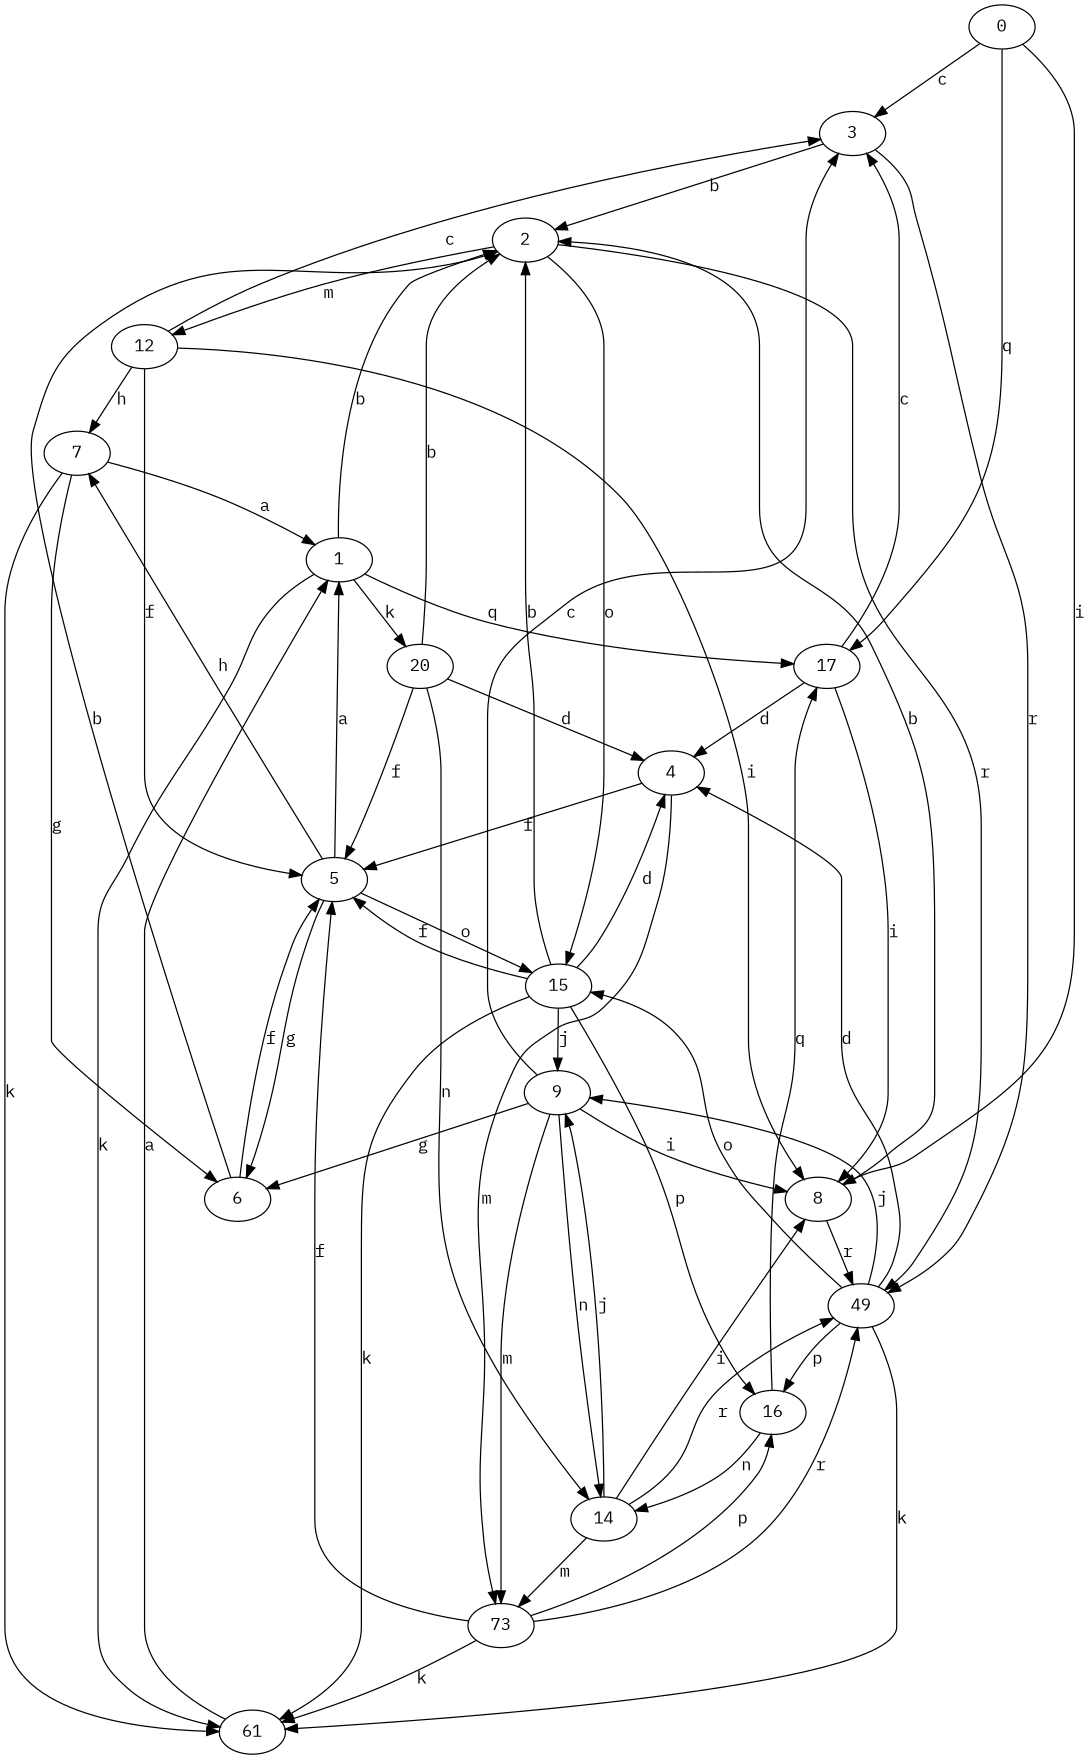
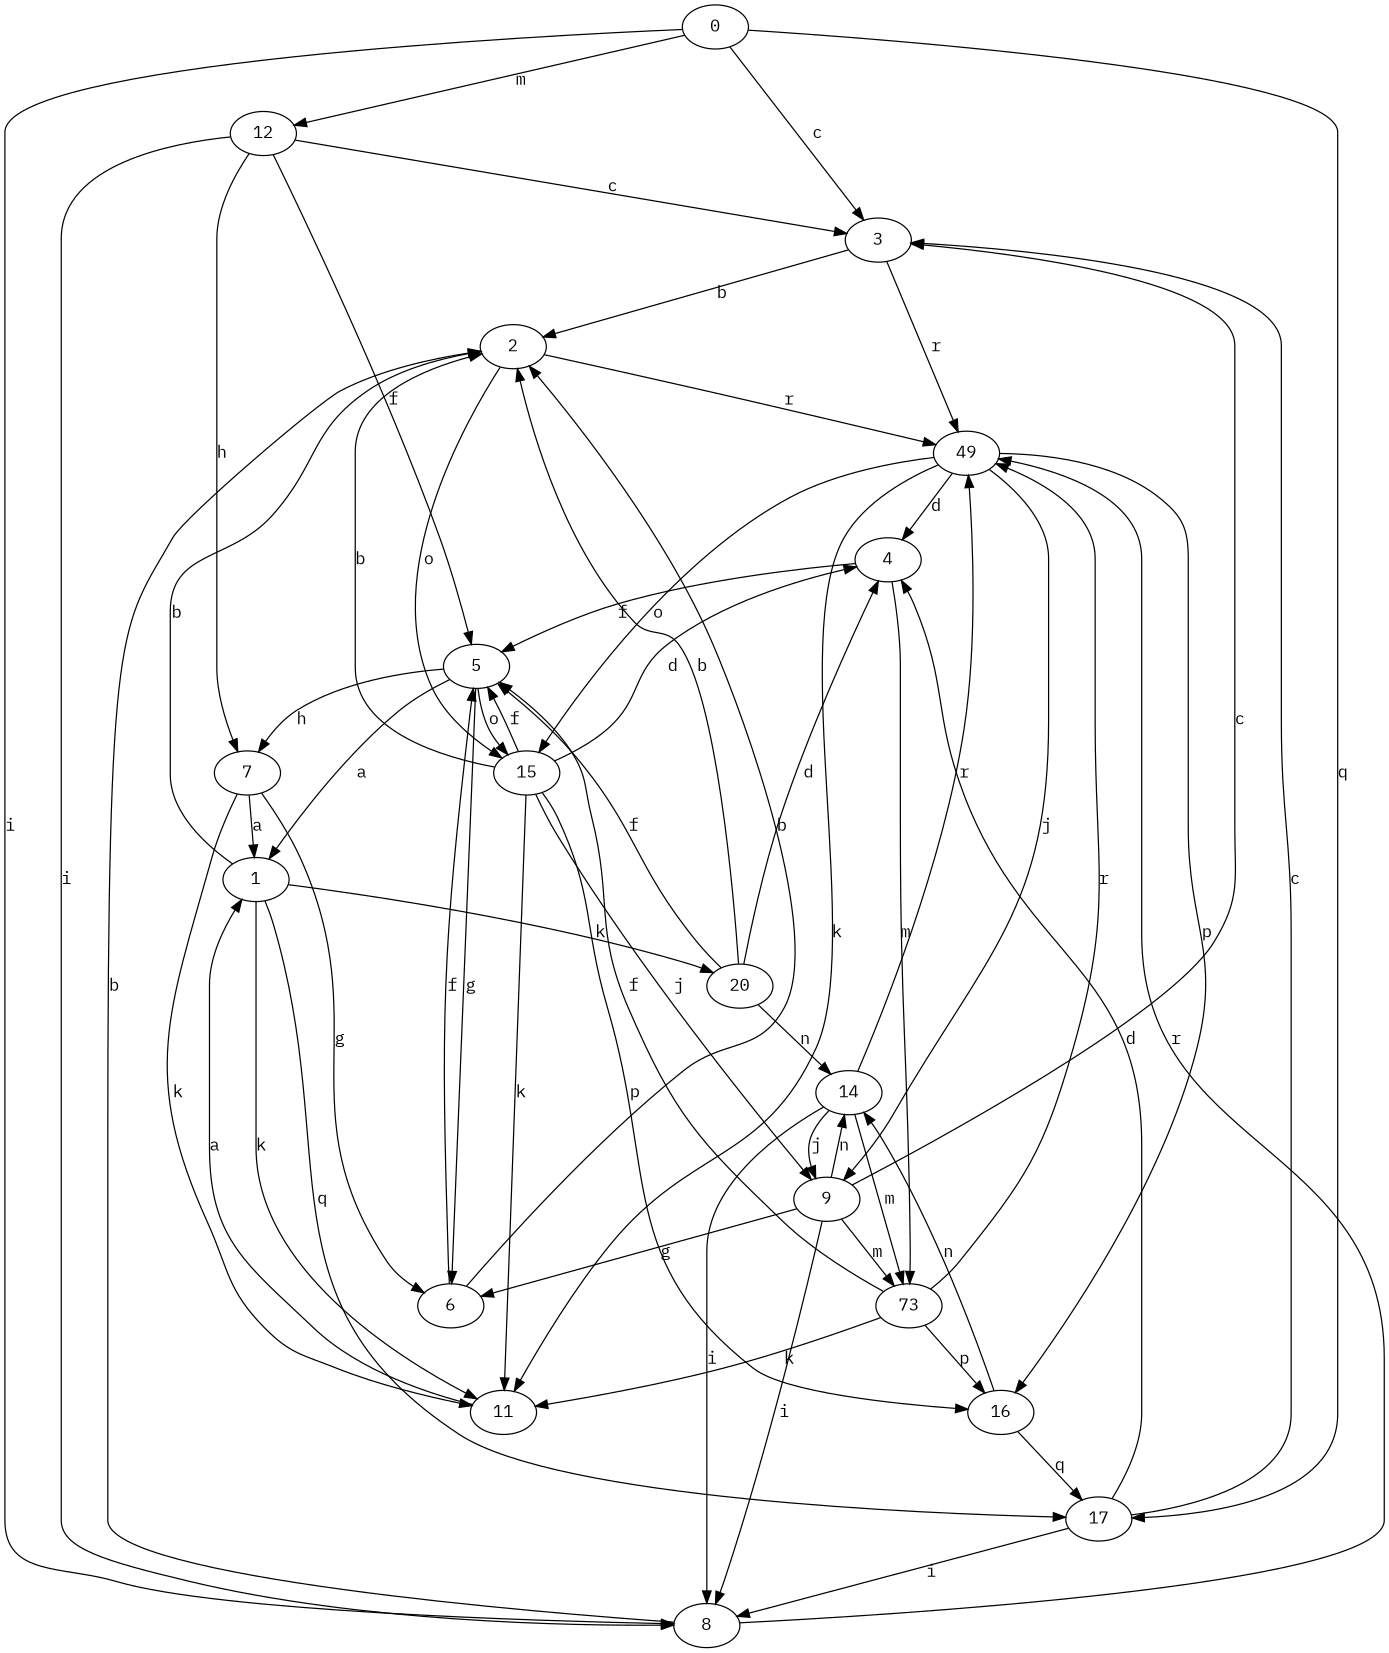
edge "2" -> "12": now "0" -> "12"
node "61": label "61" -> "11"
